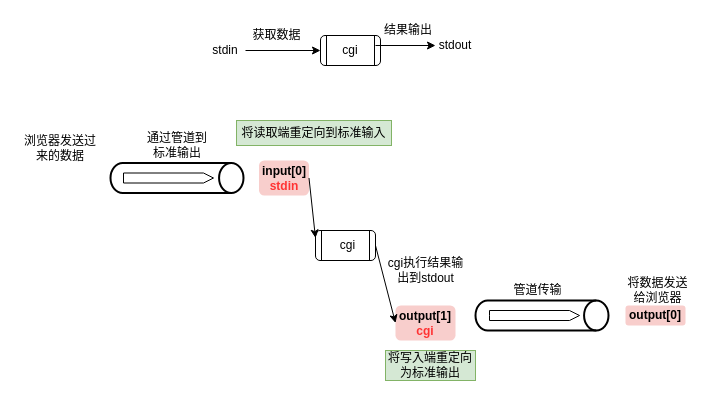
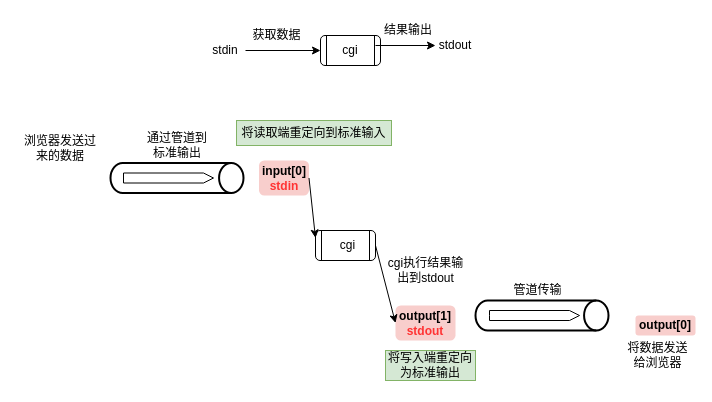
node "将数据发送给浏览器": moved (658, 291) -> (658, 356)
node "output[0]": moved (656, 316) -> (666, 326)
node "output[1] cgi": label "output[1] cgi" -> "output[1] stdout"
